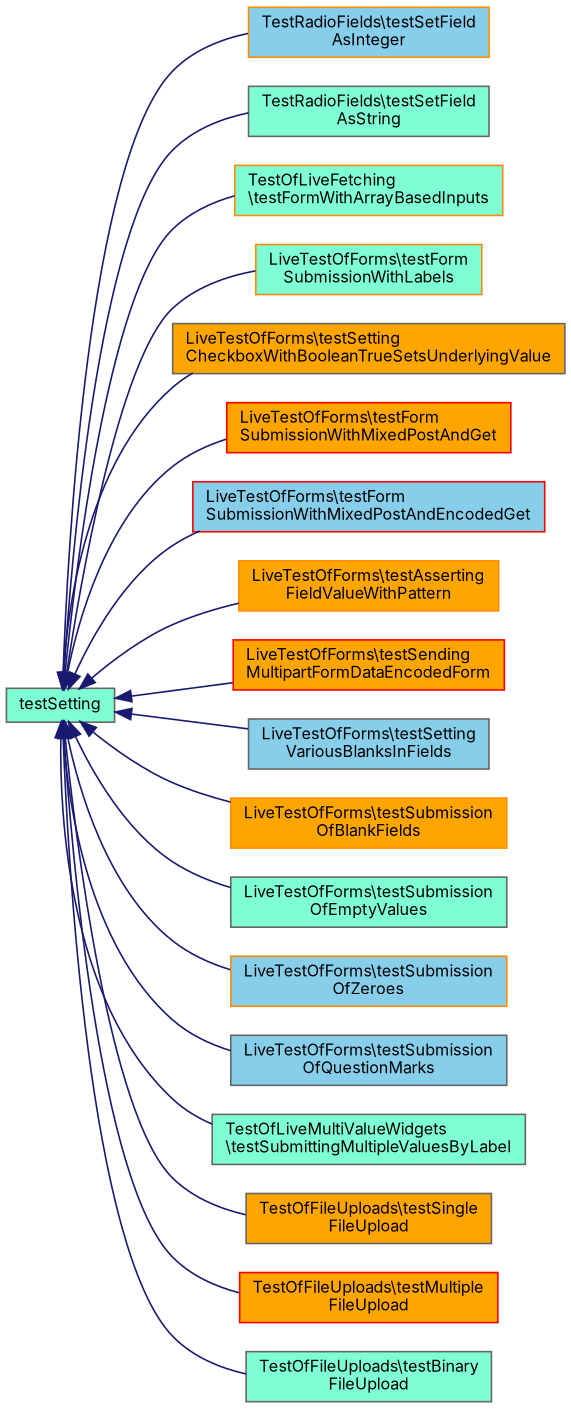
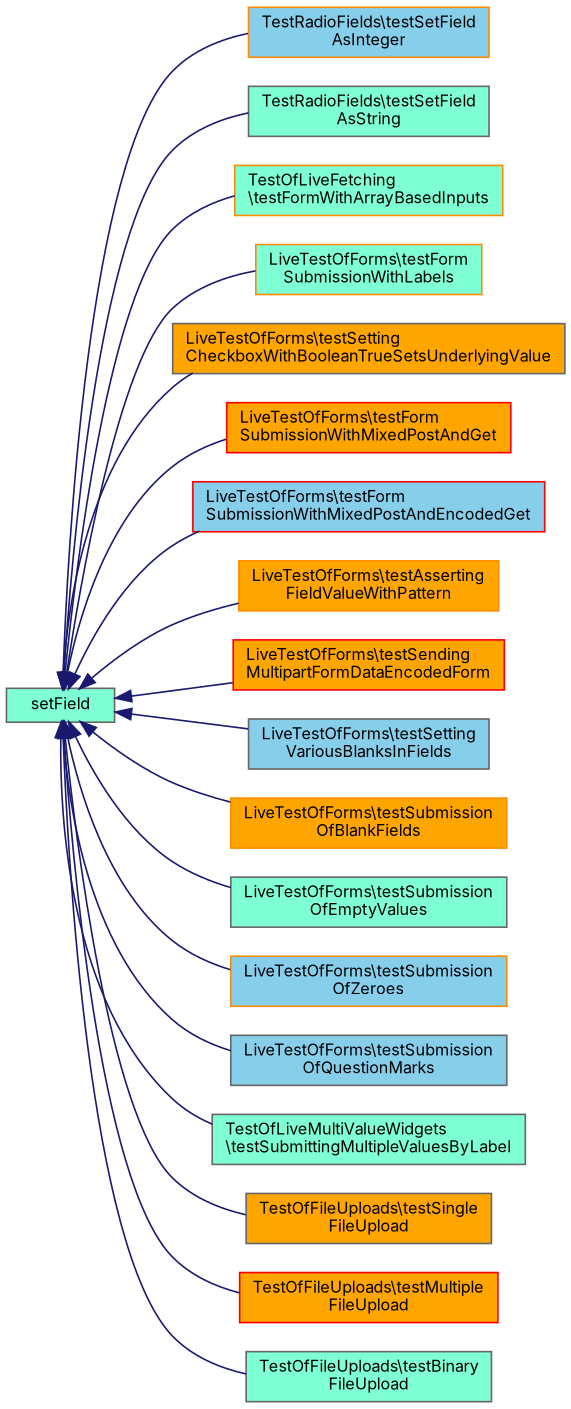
node "testSetting": label "testSetting" -> "setField"
